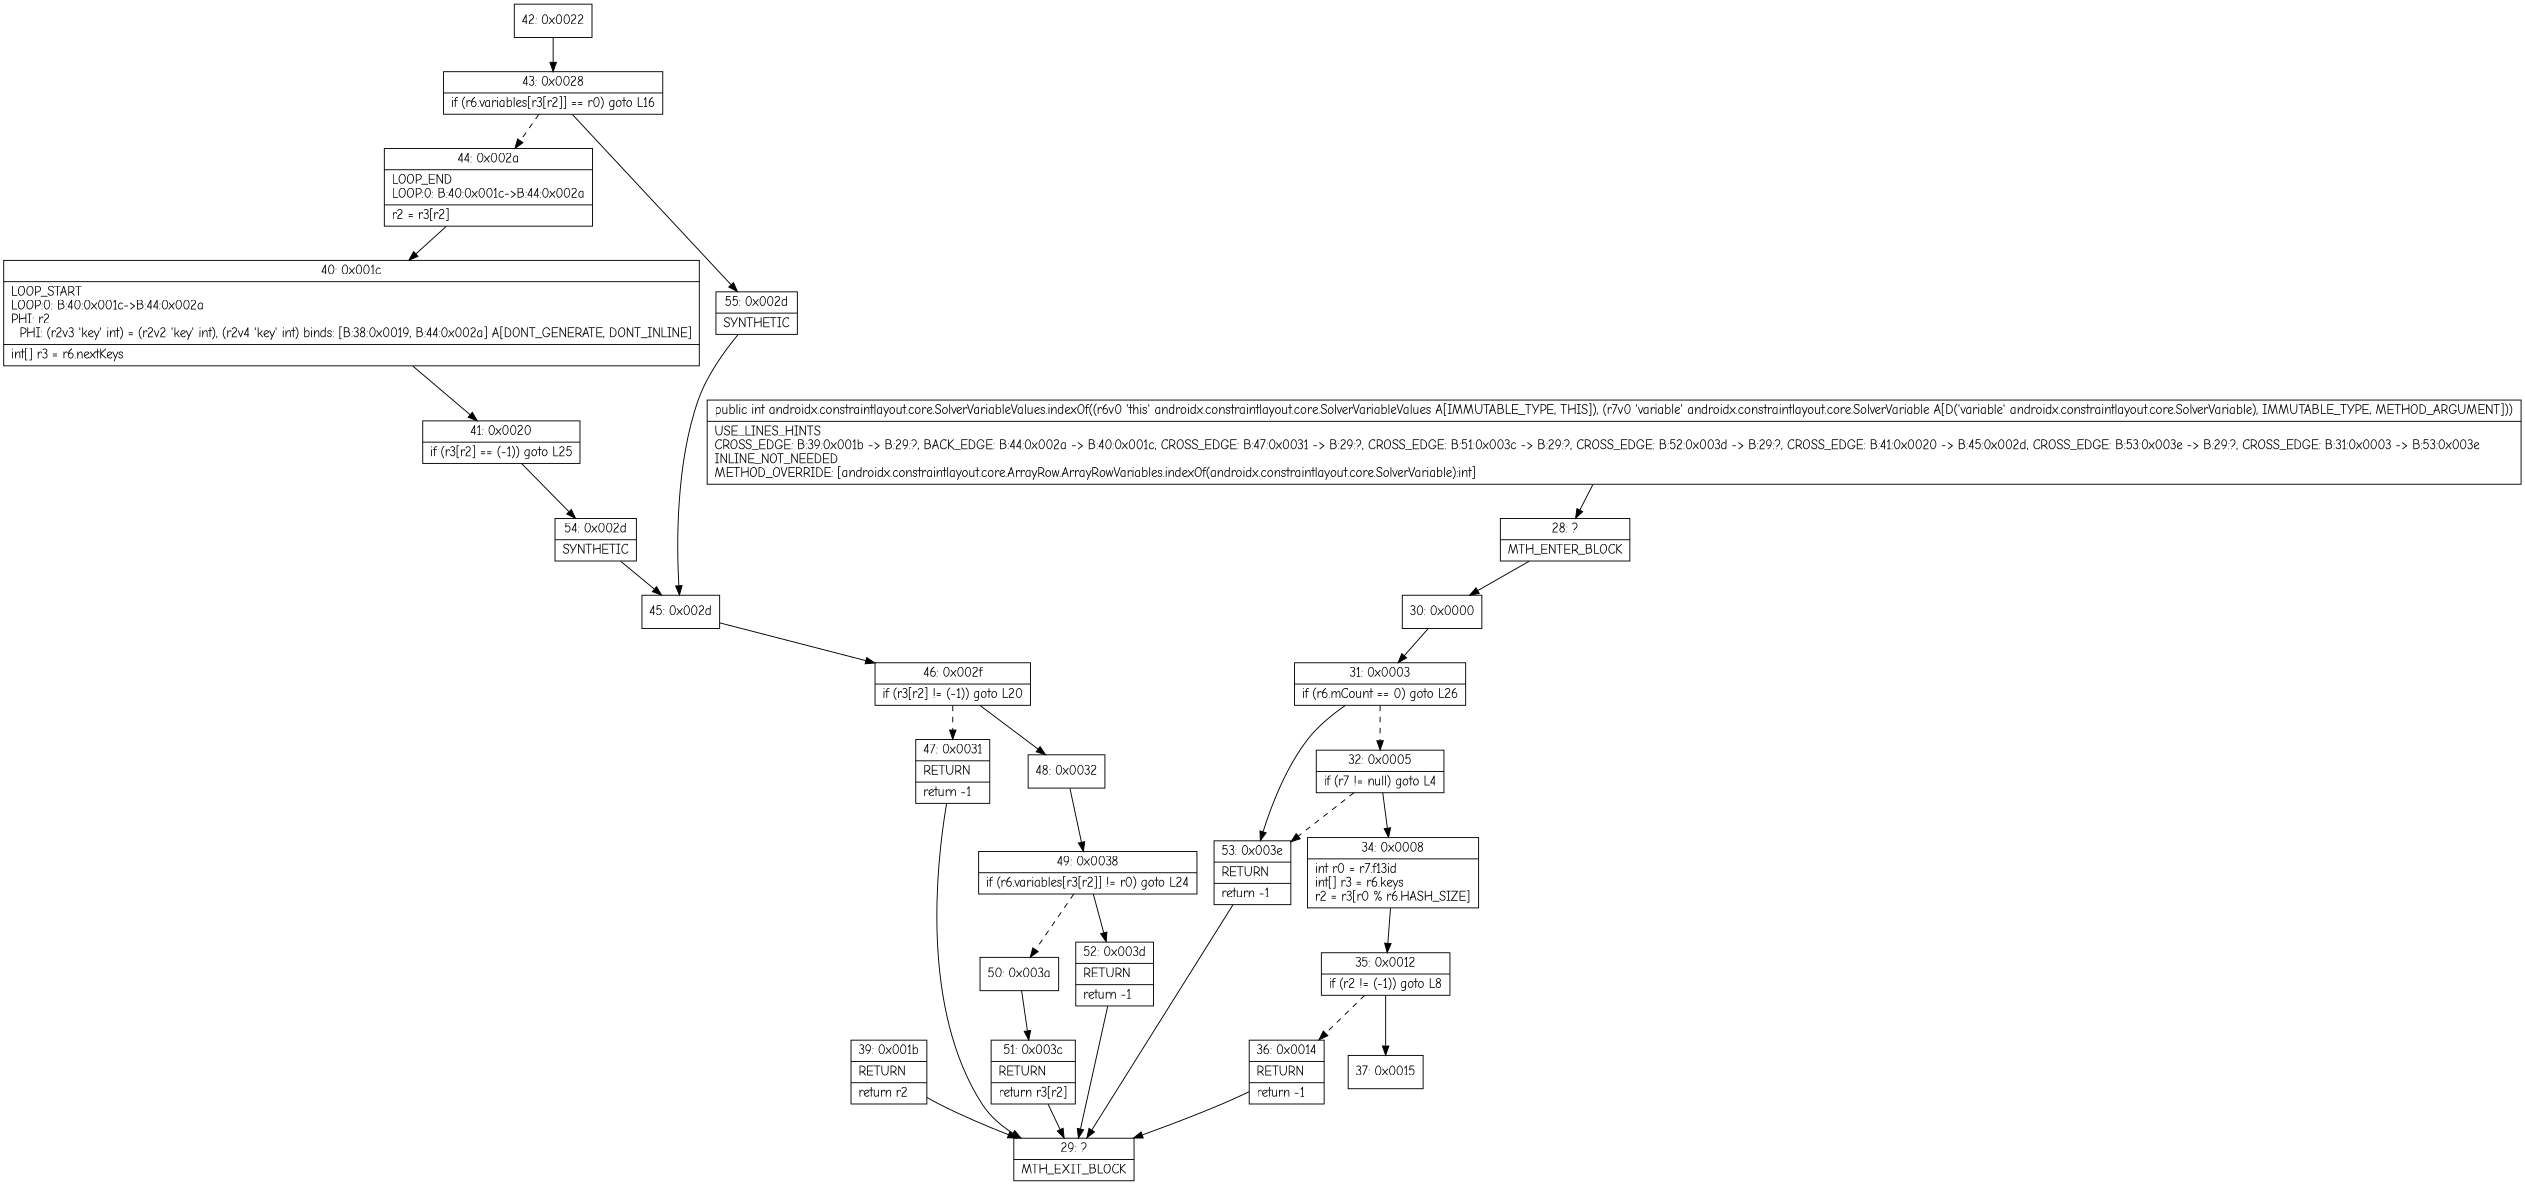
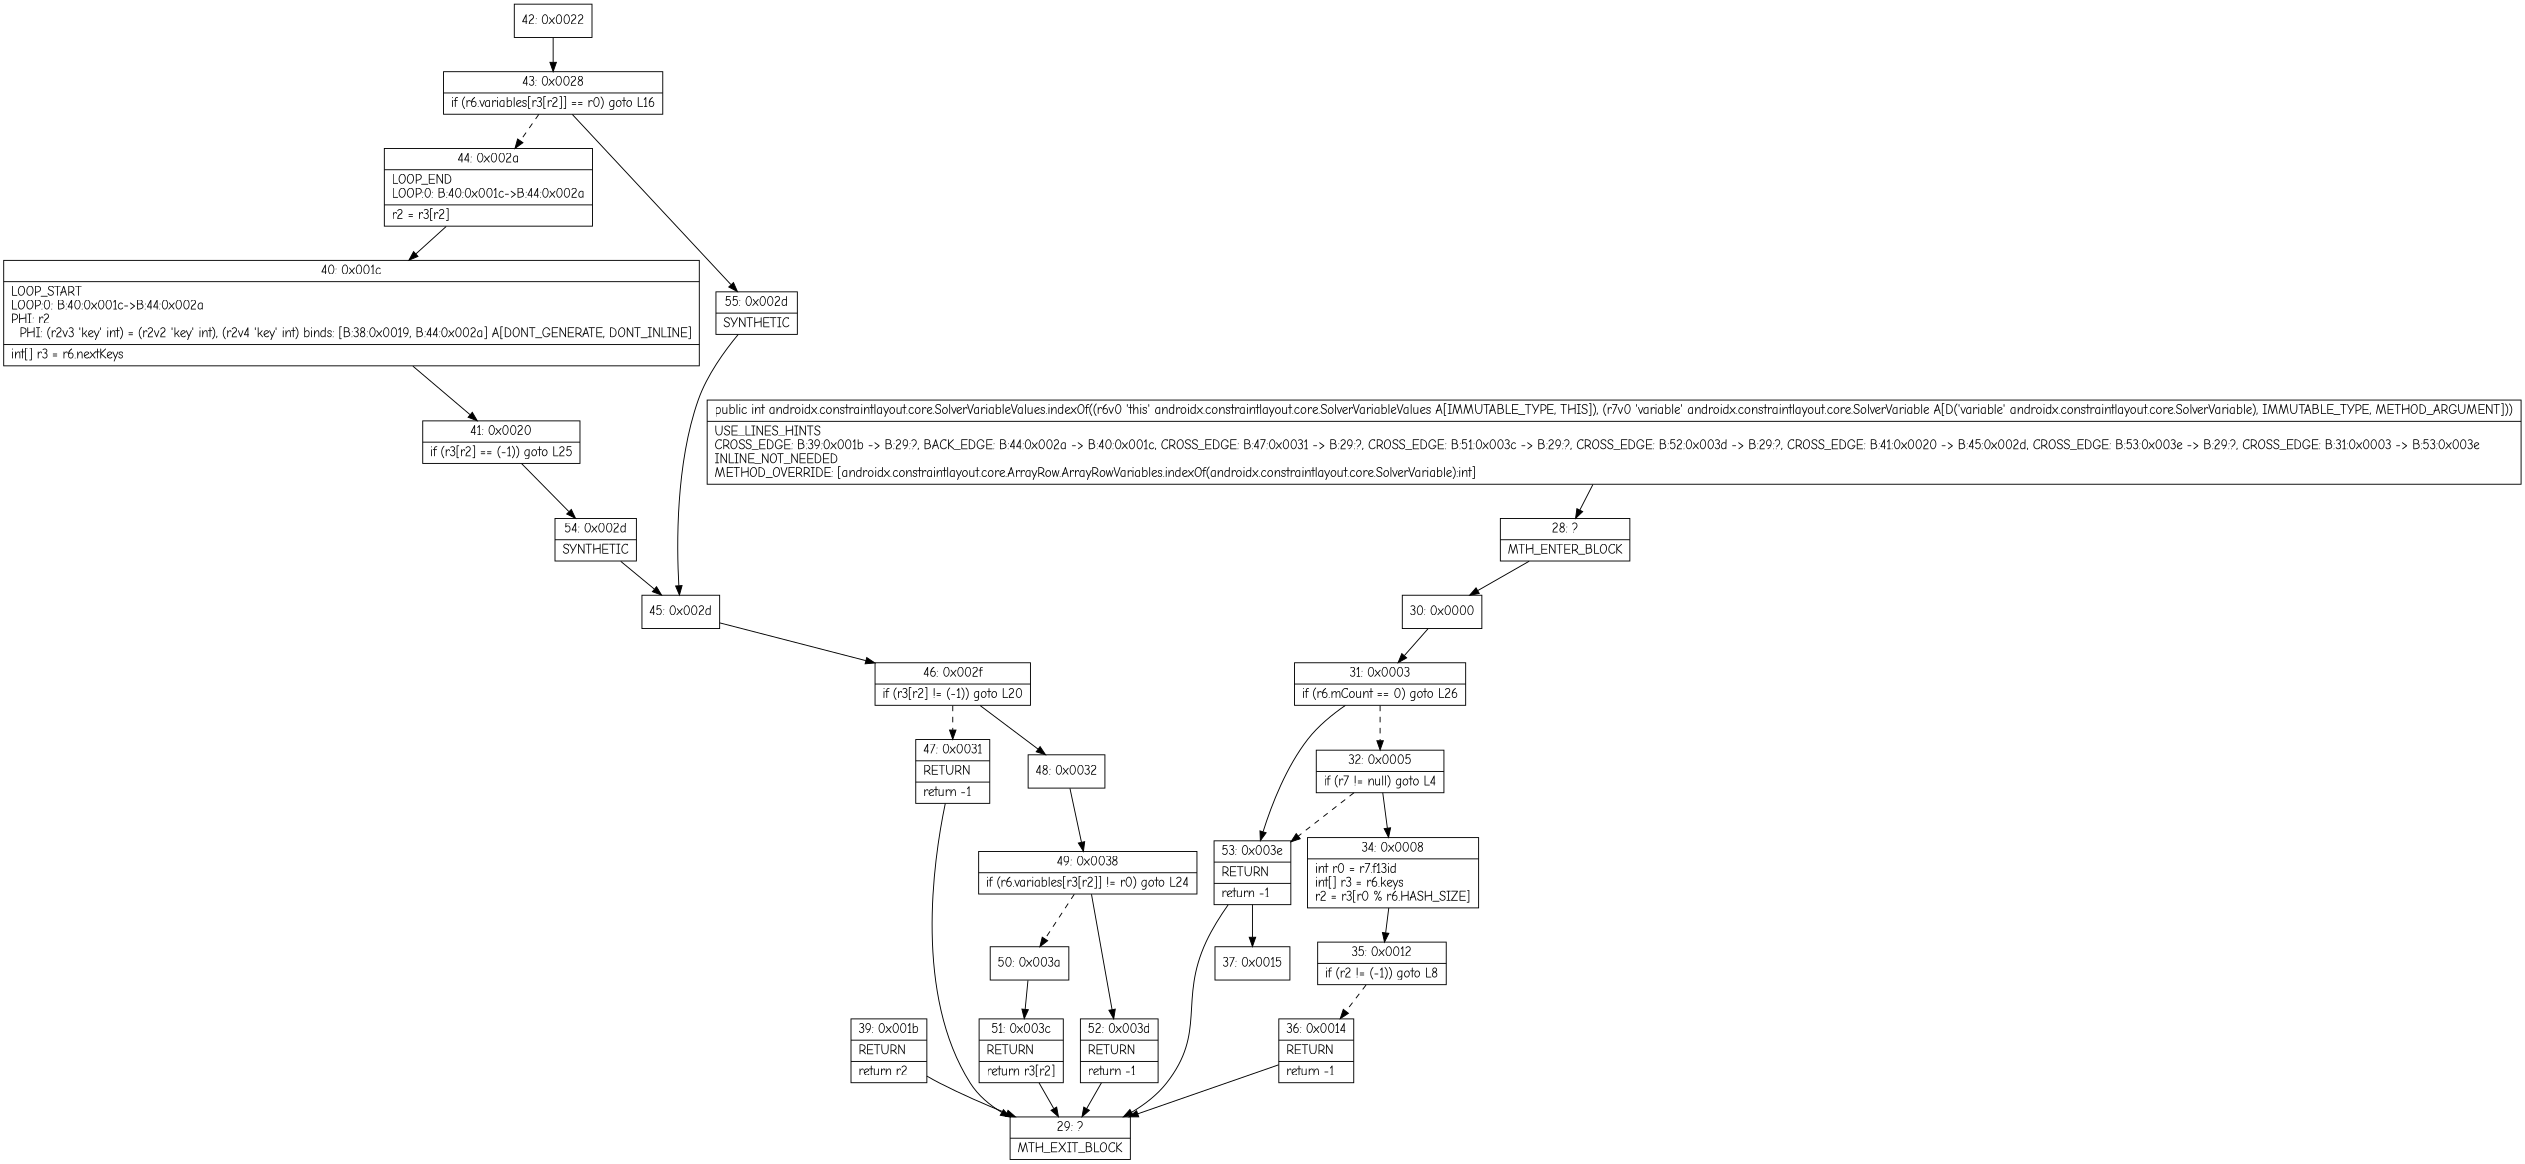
edge "35: 0x0012" -> "37: 0x0015": now "53: 0x003e" -> "37: 0x0015"
